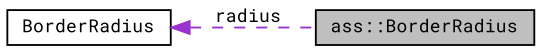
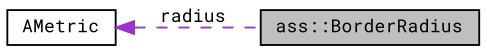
node "BorderRadius": label "BorderRadius" -> "AMetric"
